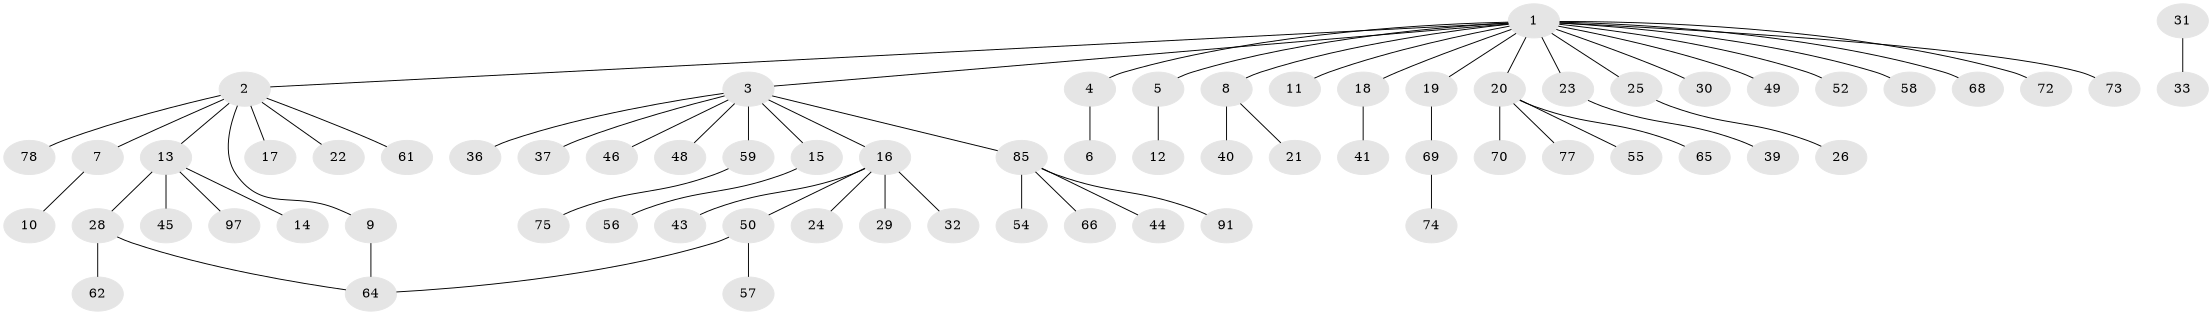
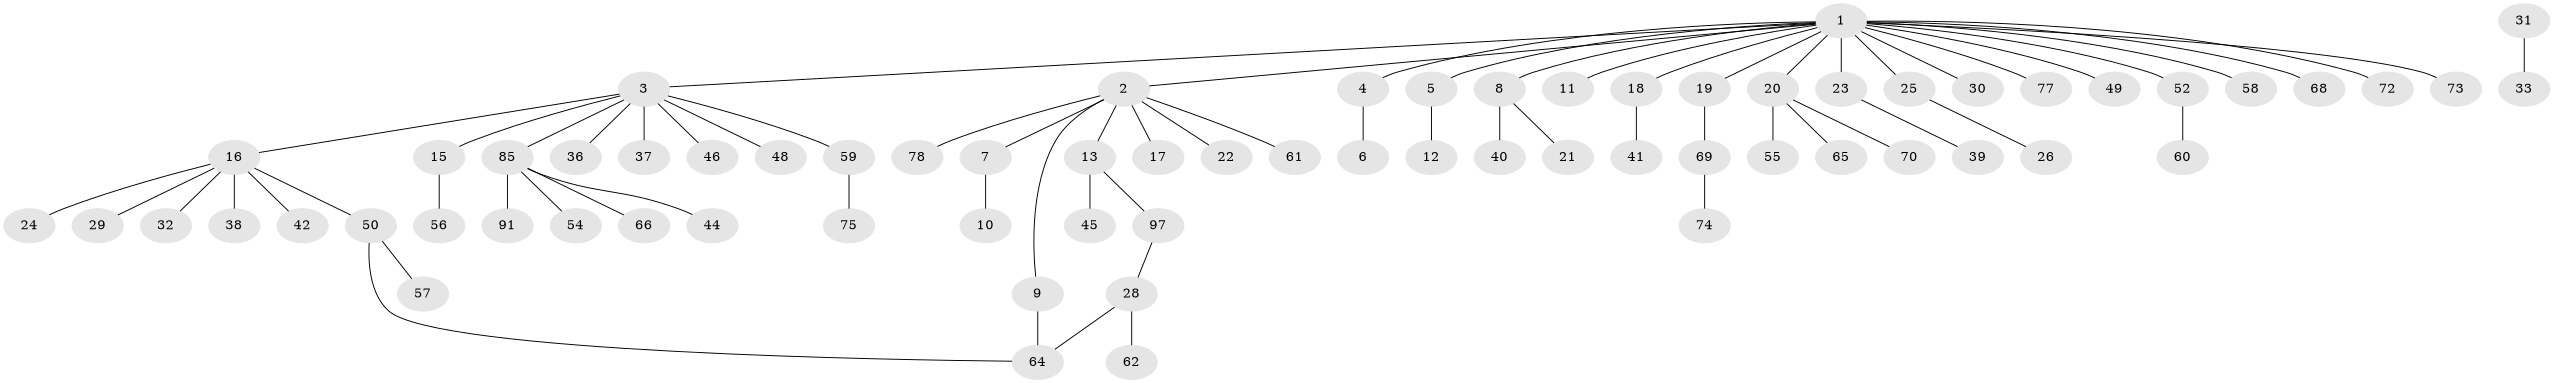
edge "20" -- "77": now "1" -- "77"
node "60": added
edge "13" -- "28": now "97" -- "28"
node "38": added
node "14": removed
node "43": label "43" -> "42"
